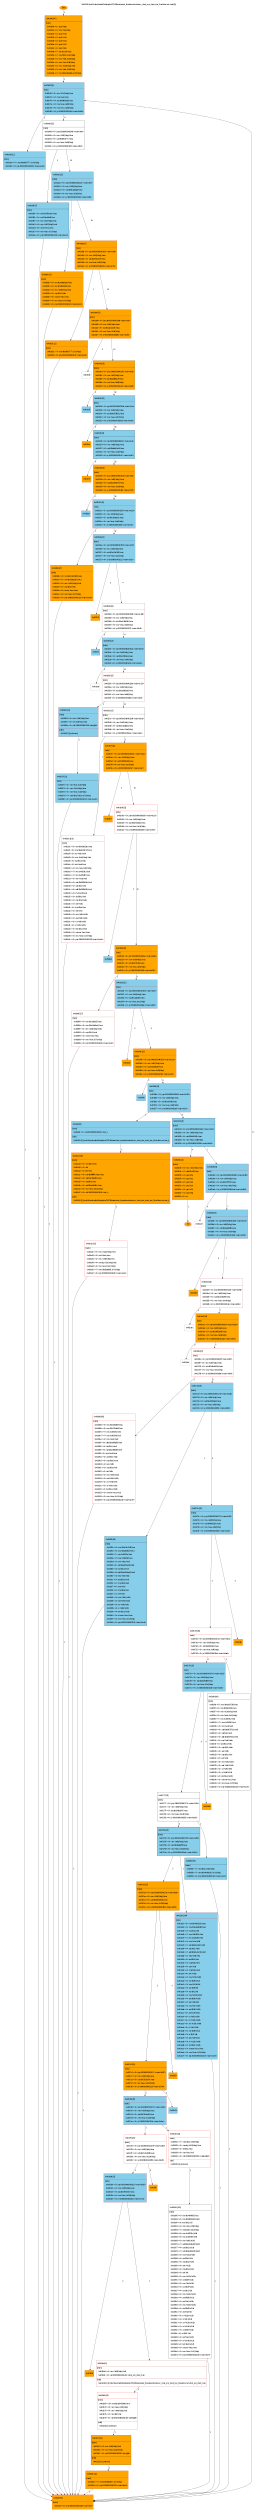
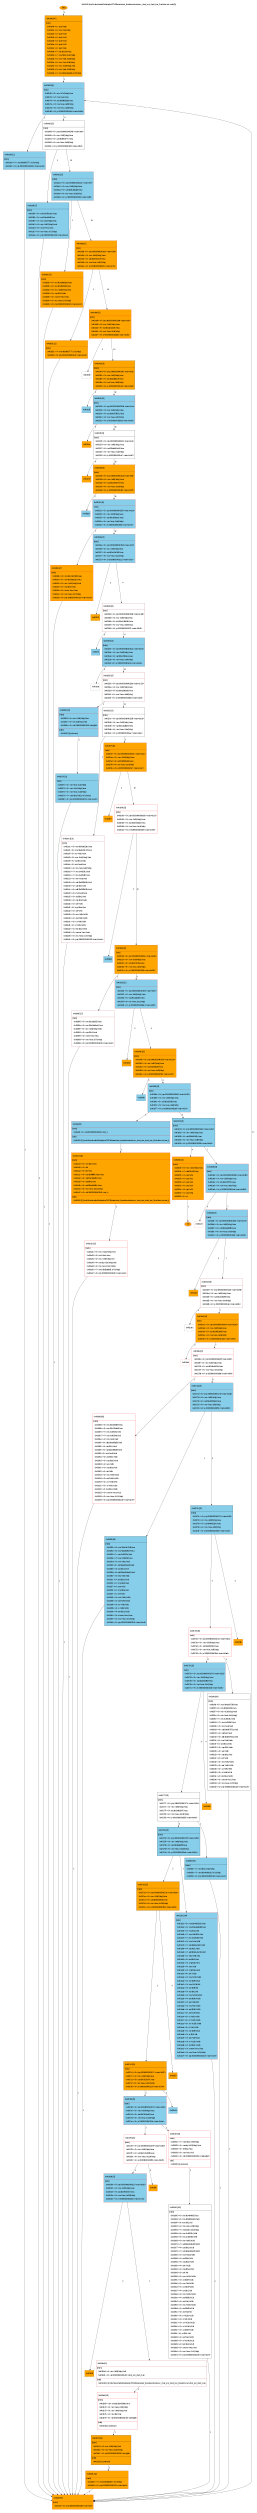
node "0x40151f [25]": fillcolor skyblue -> white
